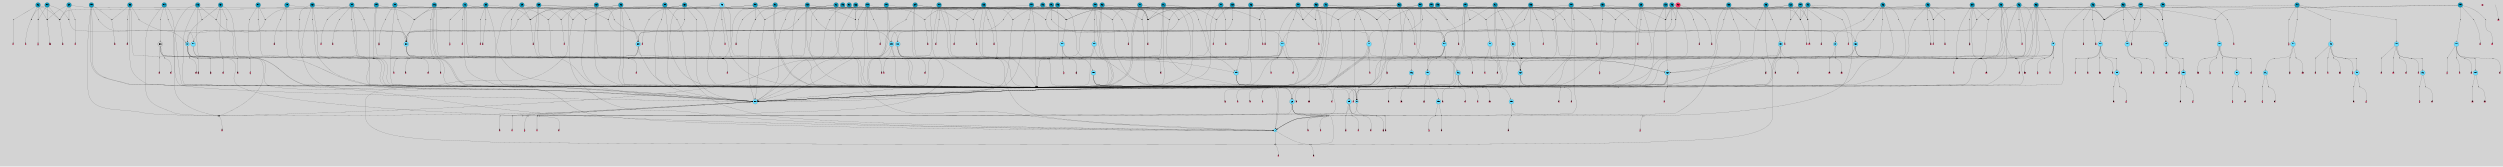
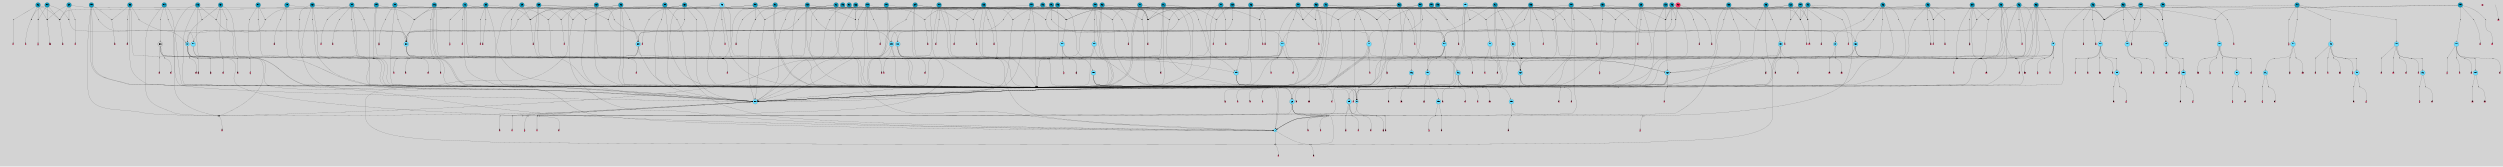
node "T897": fillcolor #1199bb -> #66ddff
